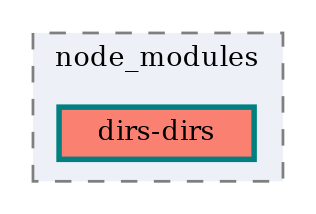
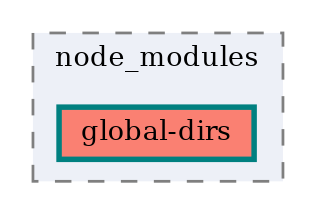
node "dirs-dirs": label "dirs-dirs" -> "global-dirs"
